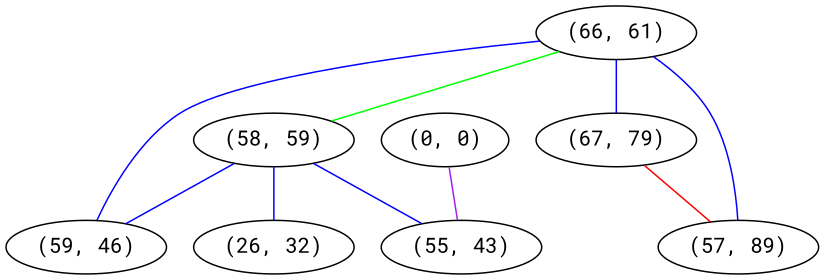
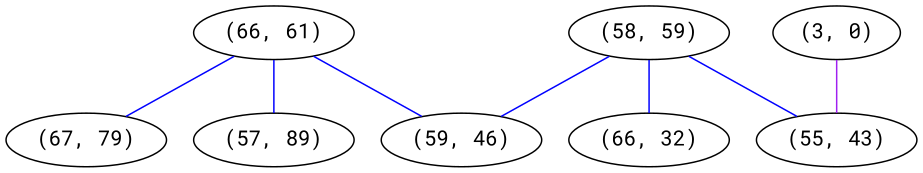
edge "(66, 61)" -- "(58, 59)": removed
node "(0, 0)": label "(0, 0)" -> "(3, 0)"
edge "(67, 79)" -- "(57, 89)": removed
node "(26, 32)": label "(26, 32)" -> "(66, 32)"
